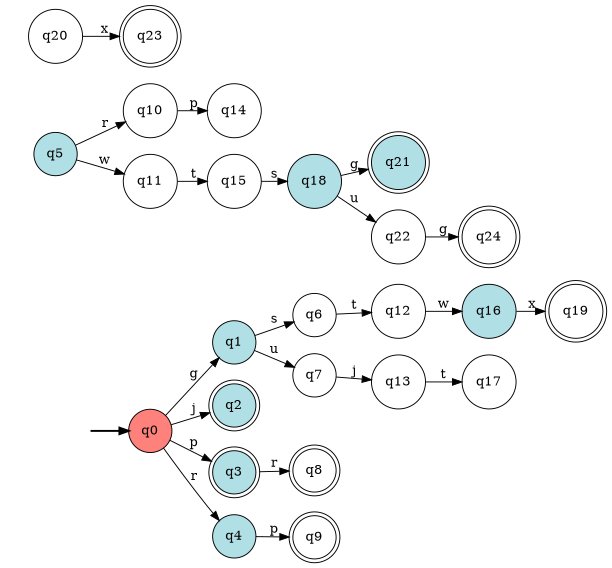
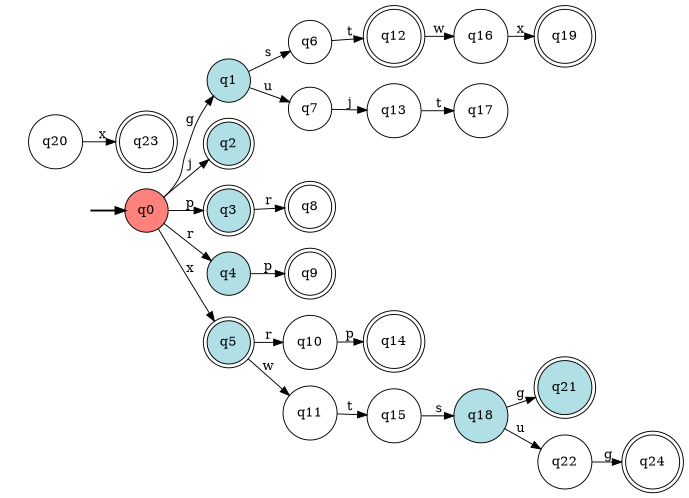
node "q14": shape circle -> doublecircle
node "q5": shape circle -> doublecircle
edge "q0" -> "q5": added, label "x"
node "q12": shape circle -> doublecircle
node "q16": fillcolor powderblue -> white
